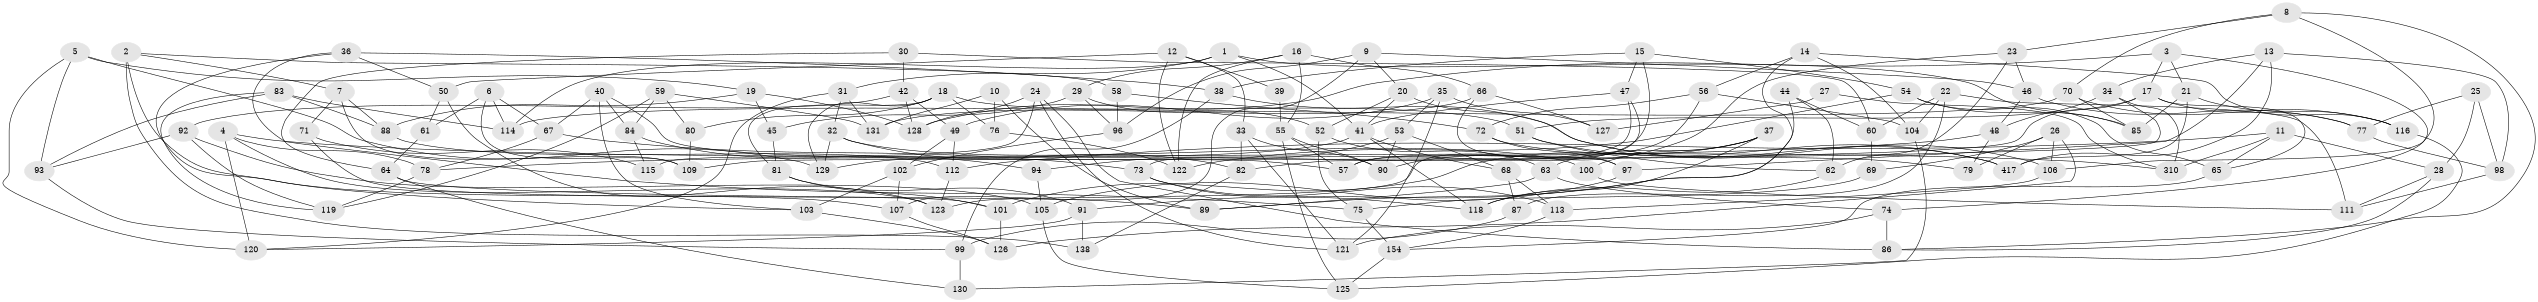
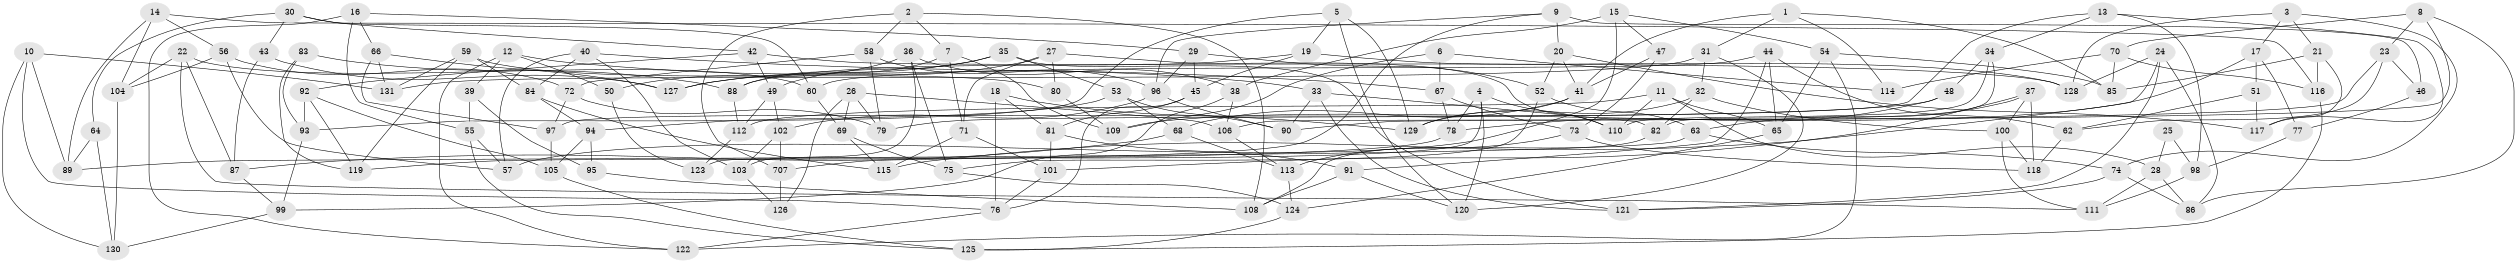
node "43": added
edge "27" -- "71": added
edge "58" -- "79": added
edge "18" -- "51": removed
edge "25" -- "77": removed
edge "46" -- "48": removed
edge "83" -- "114": removed
edge "18" -- "80": now "27" -- "80"
node "61": removed
edge "45" -- "76": added
edge "17" -- "65": now "44" -- "65"
edge "69" -- "115": added
edge "55" -- "90": now "96" -- "90"
node "95": added
edge "41" -- "118": now "100" -- "118"
node "417": label "417" -> "117"
node "310": label "310" -> "110"
edge "10" -- "130": added
edge "47" -- "123": removed
node "107": label "107" -> "707"
edge "101" -- "126": now "101" -- "76"
node "138": label "138" -> "108"
node "154": label "154" -> "124"
